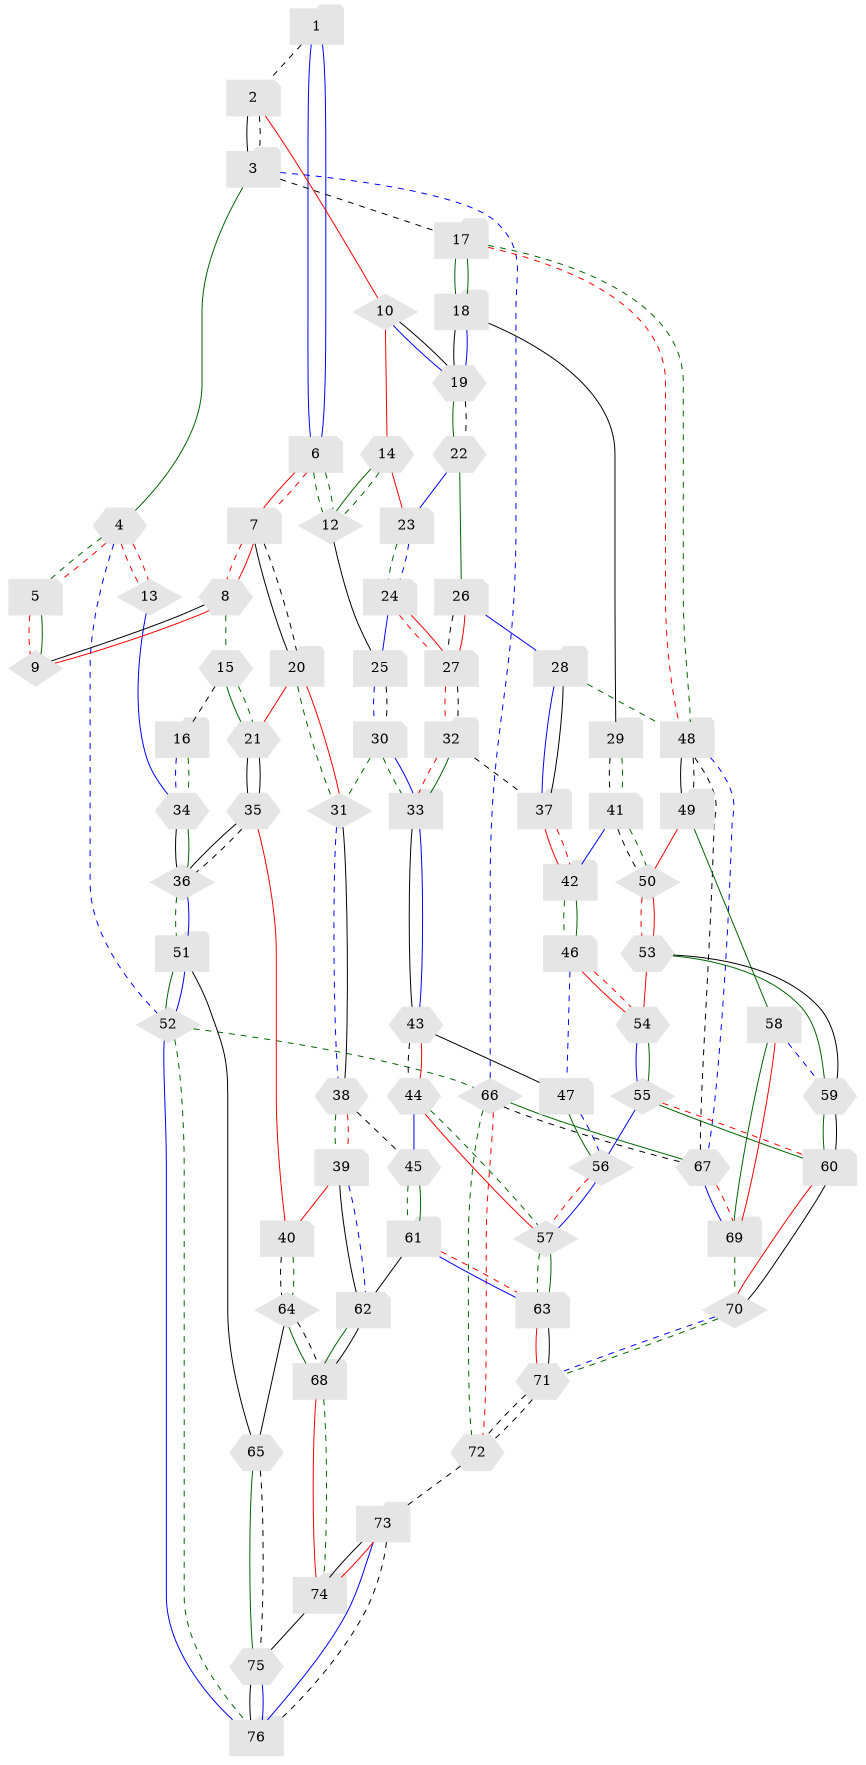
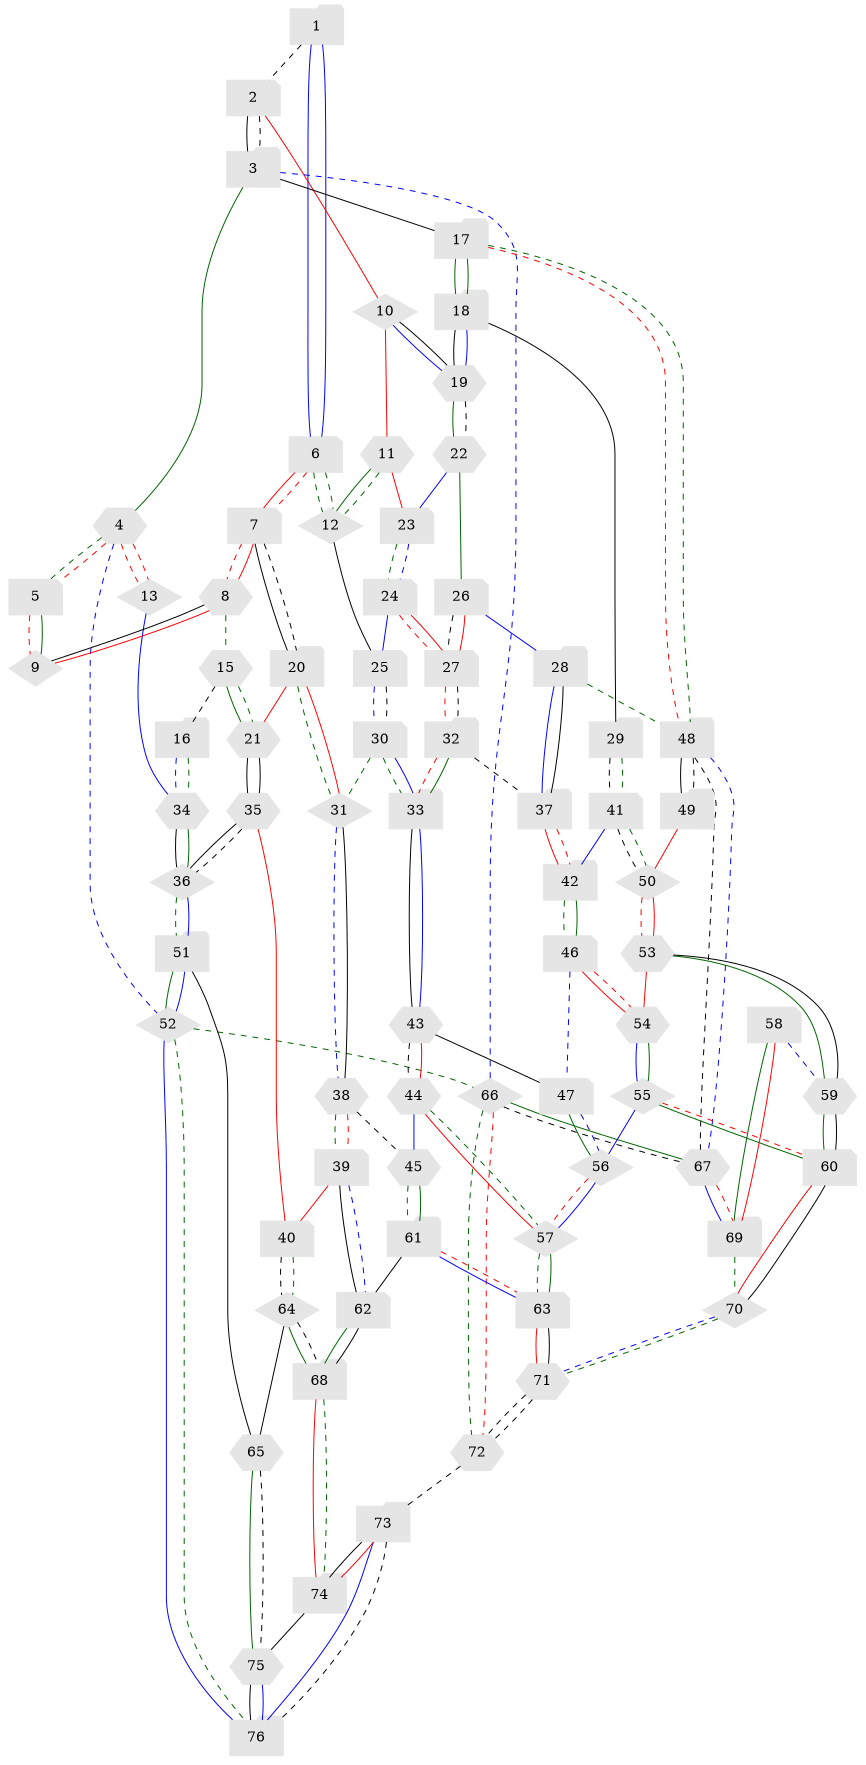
edge "3" -- "17": style dashed -> solid
node "14": label "14" -> "11"
edge "49" -- "58": removed
